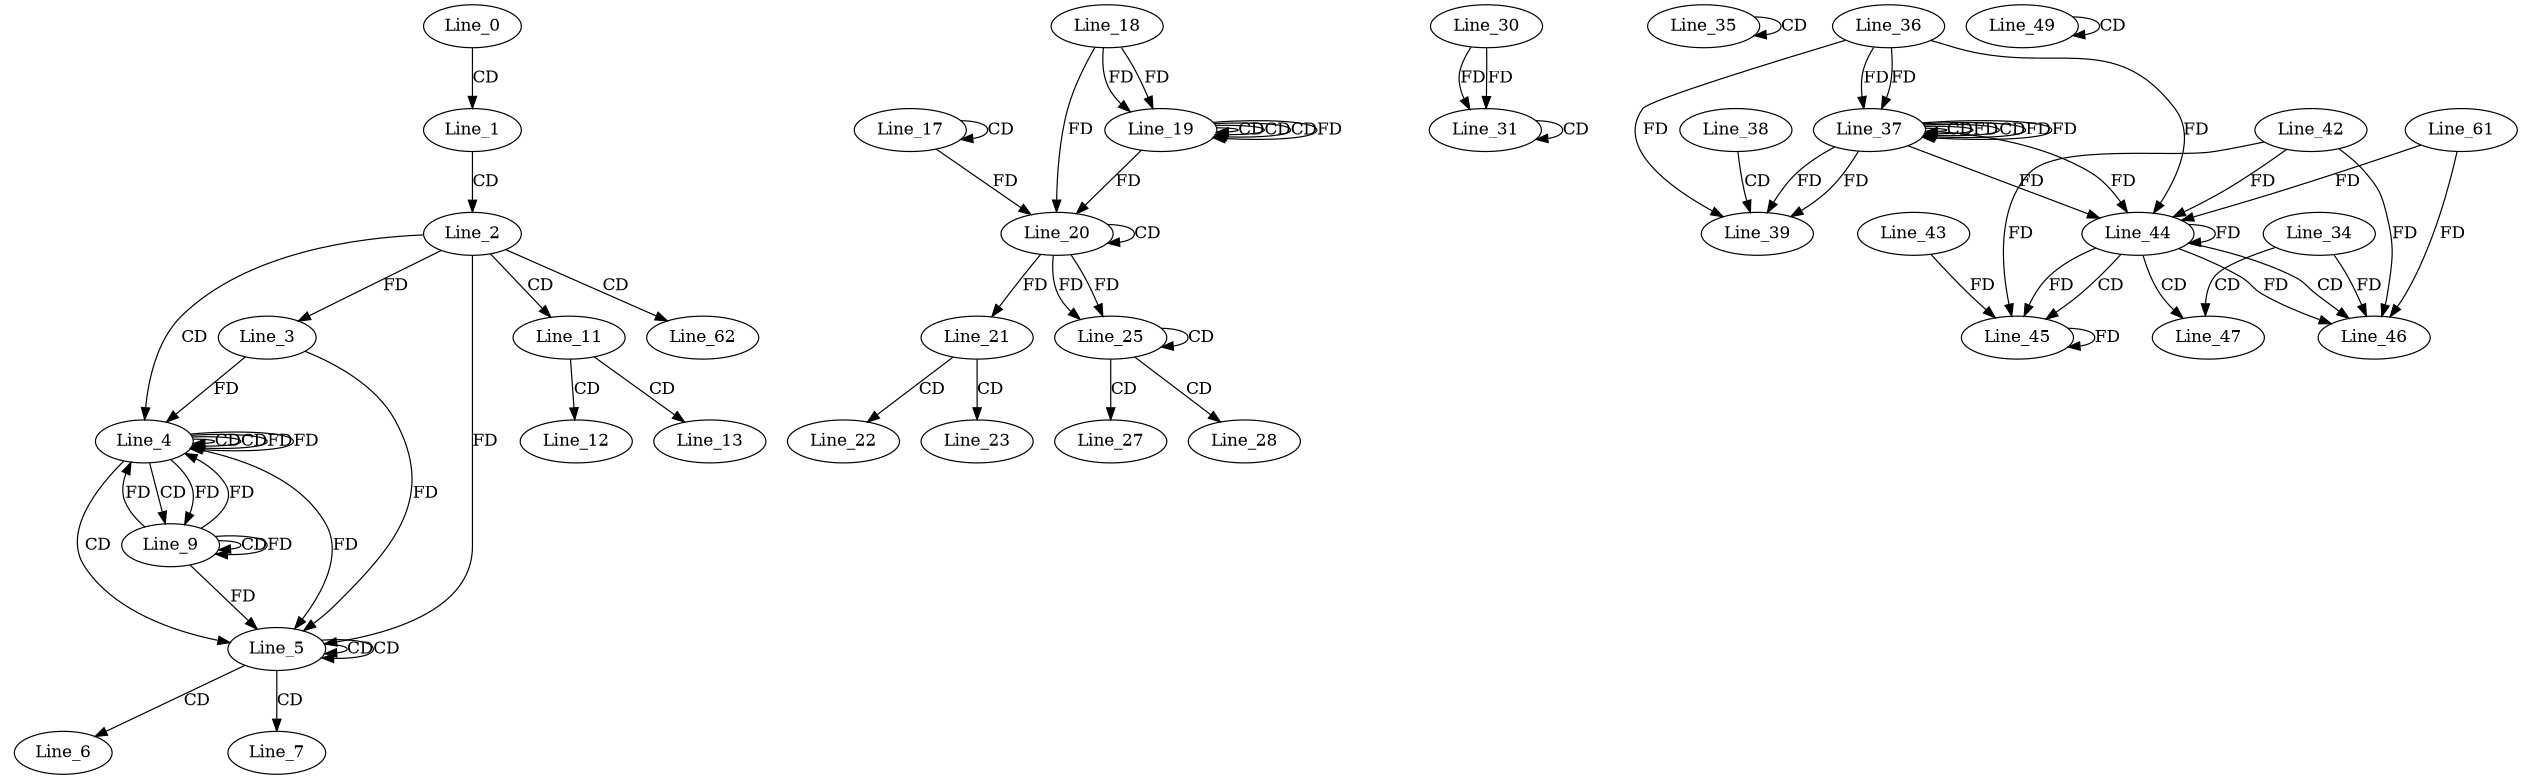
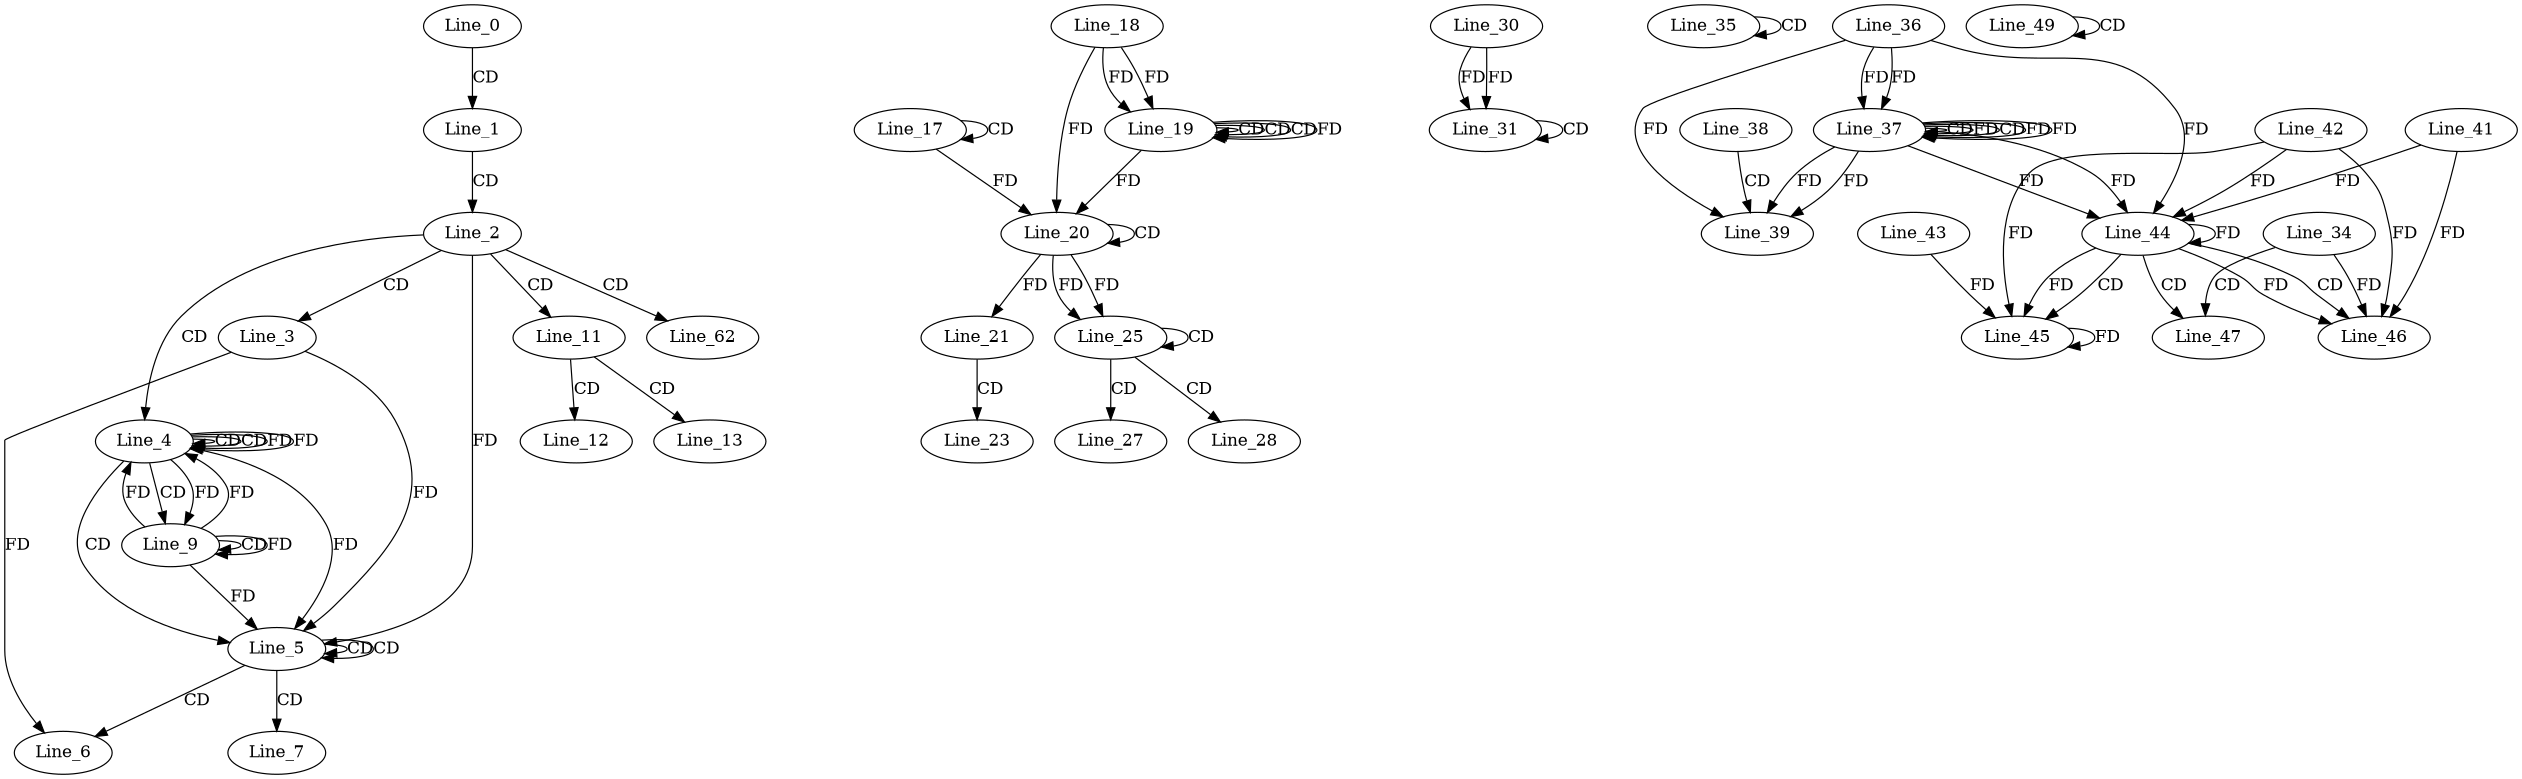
node "Line_61": label "Line_61" -> "Line_41"
edge "Line_2" -> "Line_3": label "FD" -> "CD"
edge "Line_3" -> "Line_4": now "Line_3" -> "Line_6"
node "Line_22": removed
